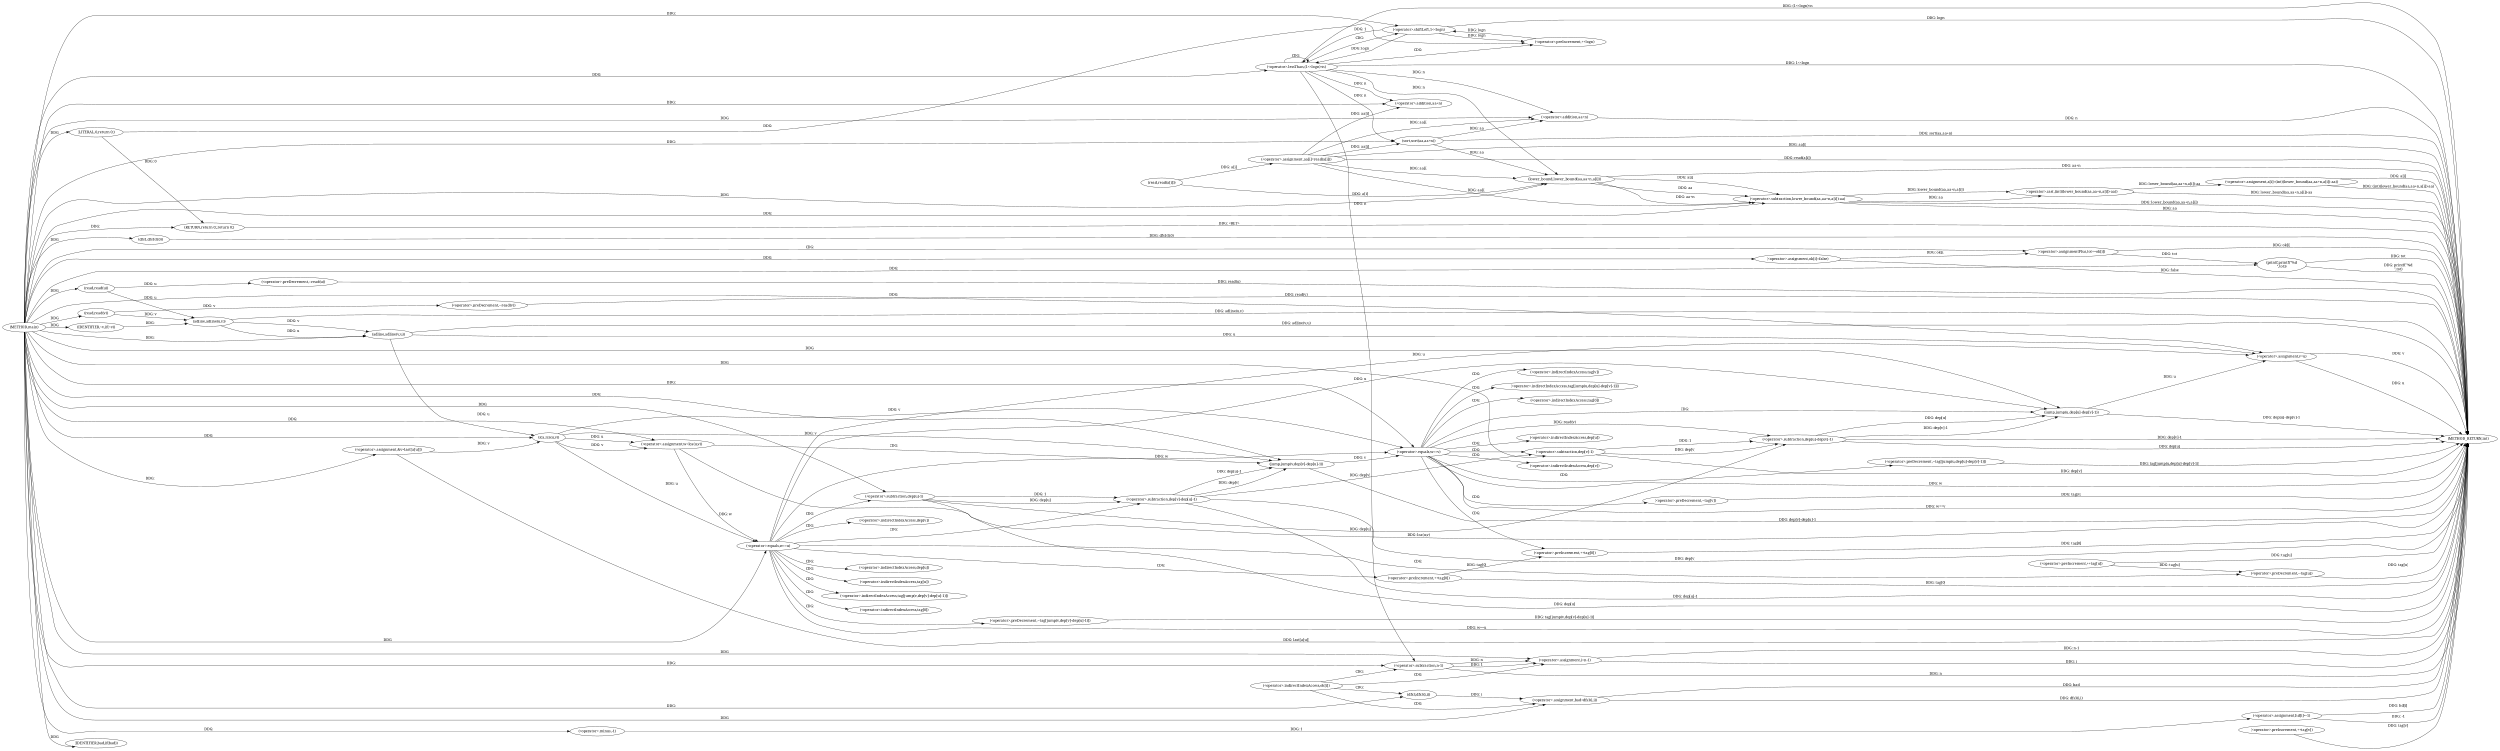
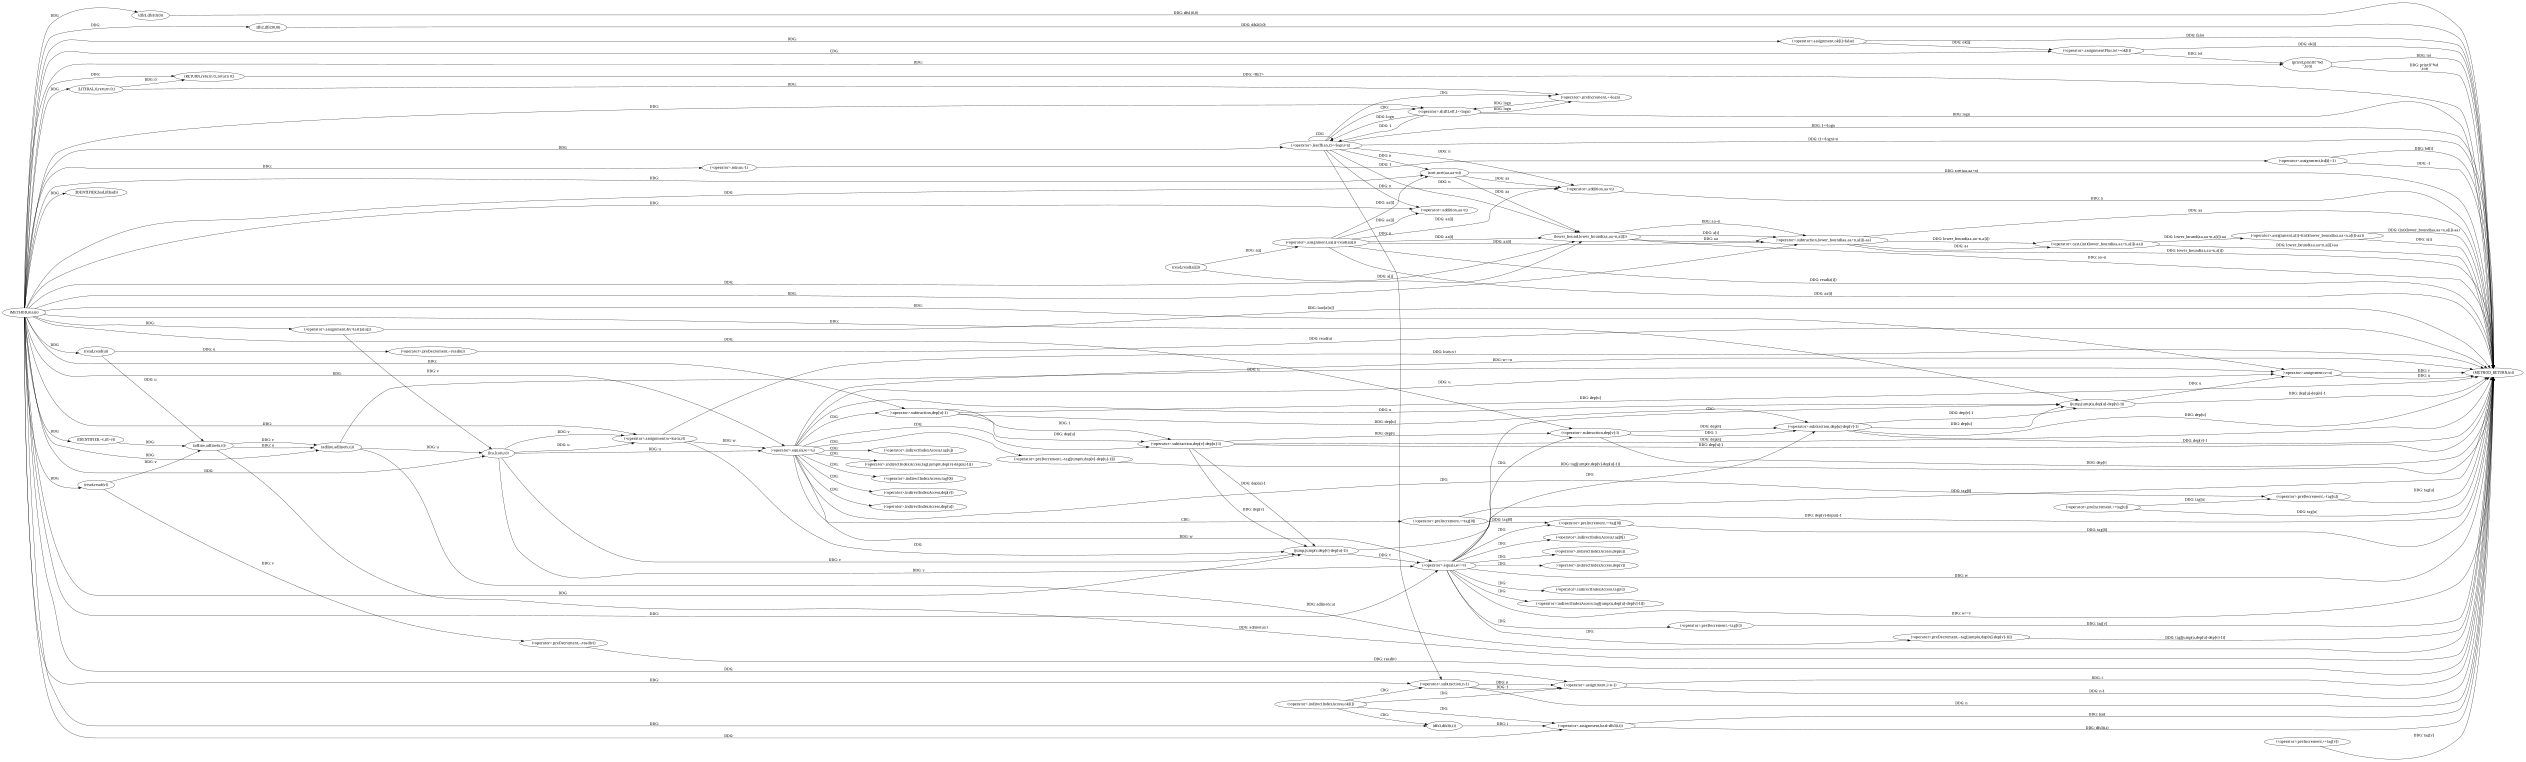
node "(dfs2,dfs2(0,0))": added
edge "(<operator>.equals,w==v)" -> "(<operator>.subtraction,dep[u]-dep[v]-1)": label "DDG: read(v)" -> "CDG: "
